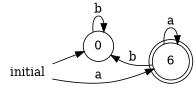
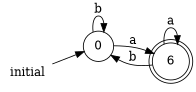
edge "initial" -> "6": now "0" -> "6"
